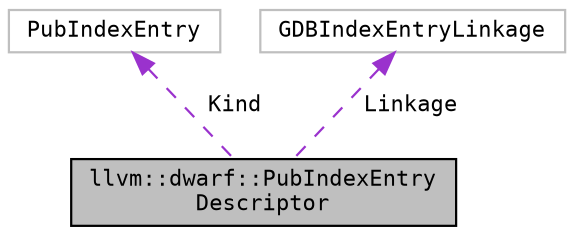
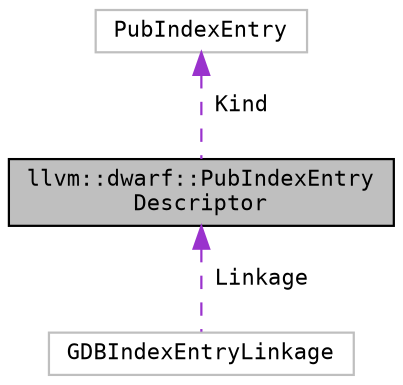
edge "llvm::dwarf::PubIndexEntry Descriptor" -> "GDBIndexEntryLinkage": reversed
